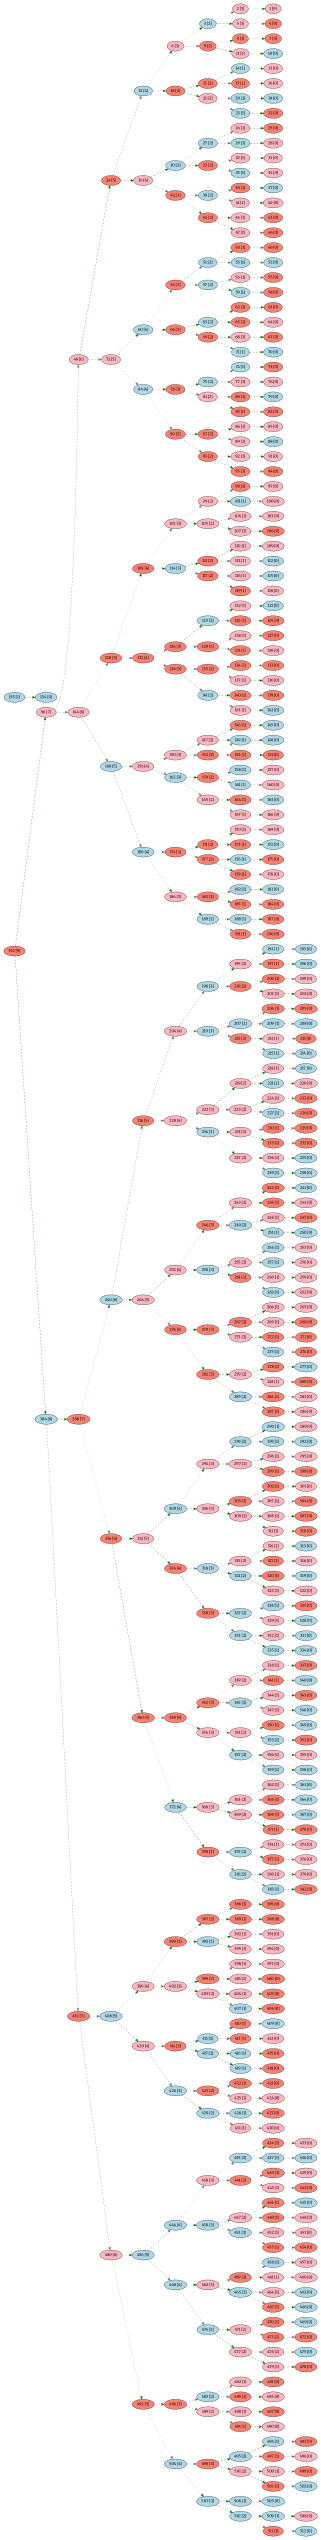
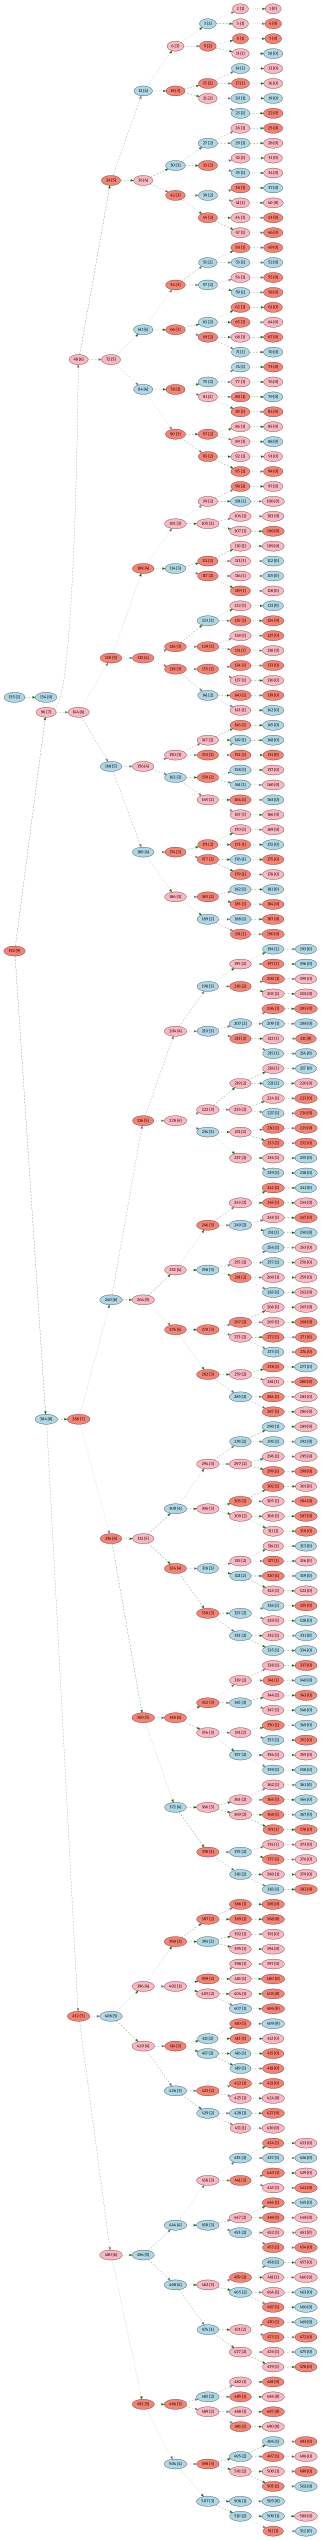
edge "65 [1]" -> "64 [0]": color darkgreen -> gray40
